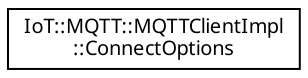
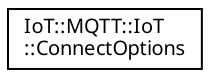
node "IoT::MQTT::MQTTClientImpl ::ConnectOptions": label "IoT::MQTT::MQTTClientImpl ::ConnectOptions" -> "IoT::MQTT::IoT ::ConnectOptions"
